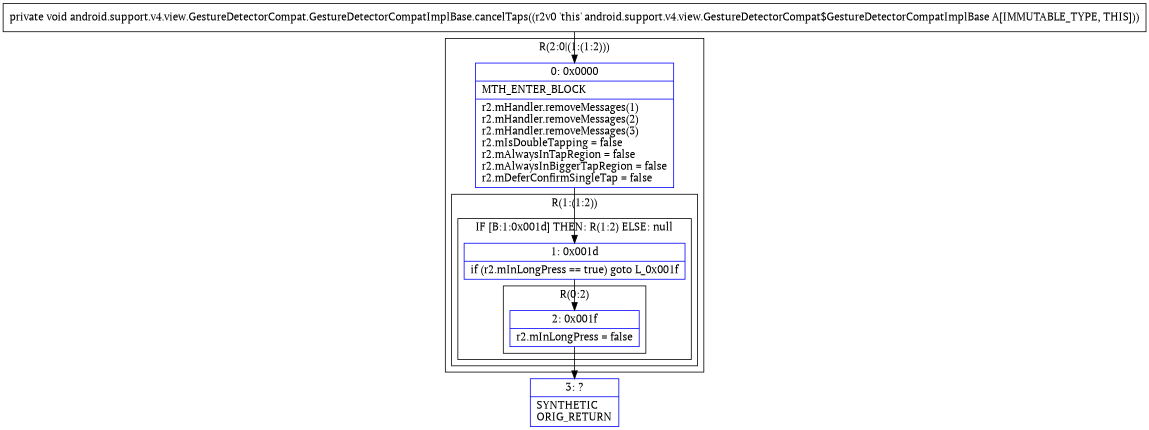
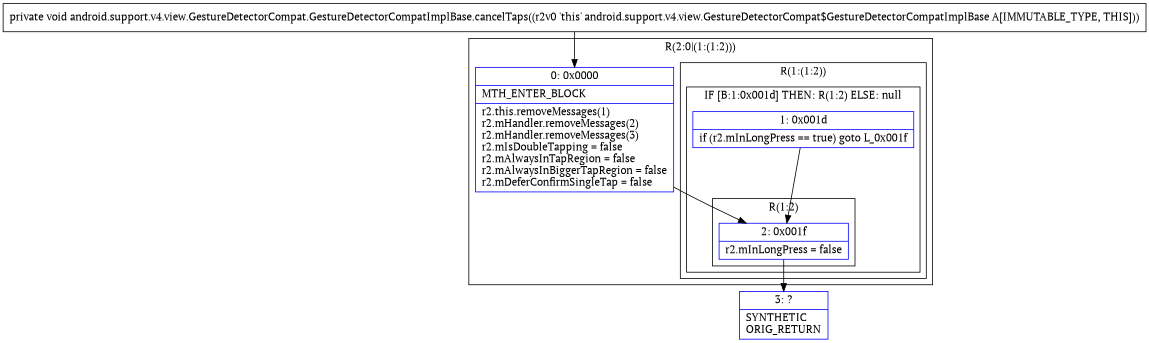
node "0: 0x0000": text "r2.mHandler.removeMessages(1)" -> "r2.this.removeMessages(1)"
edge "0: 0x0000" -> "1: 0x001d": now "0: 0x0000" -> "2: 0x001f"
cluster "R(0:2)": label "R(0:2)" -> "R(1:2)"
